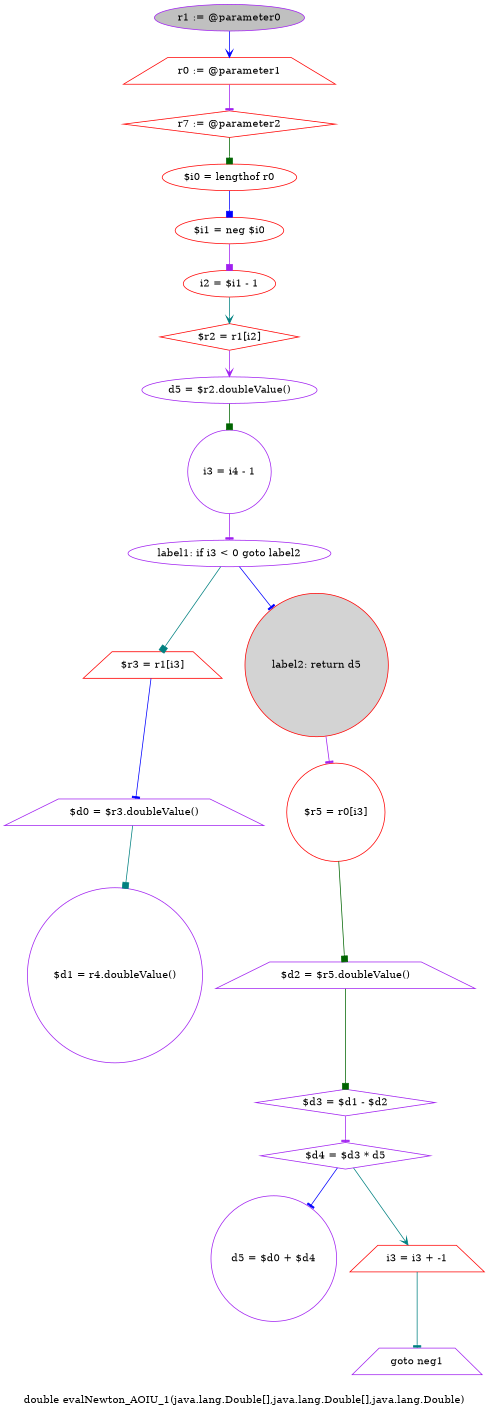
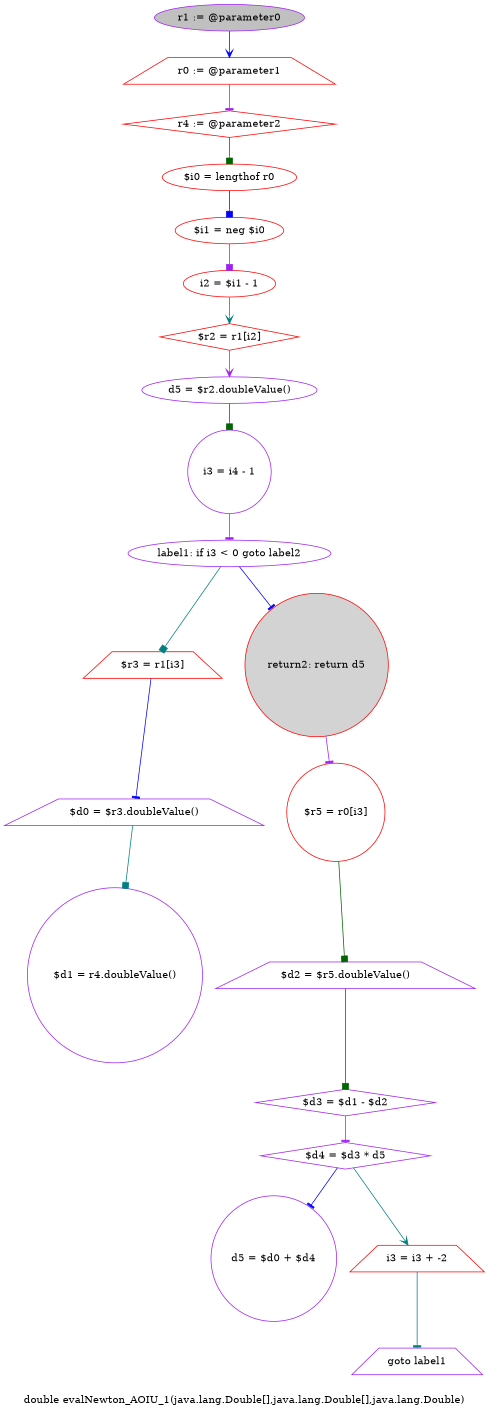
node "r7 := @parameter2": label "r7 := @parameter2" -> "r4 := @parameter2"
node "label2: return d5": label "label2: return d5" -> "return2: return d5"
node "i3 = i3 + -1": label "i3 = i3 + -1" -> "i3 = i3 + -2"
node "goto neg1": label "goto neg1" -> "goto label1"
